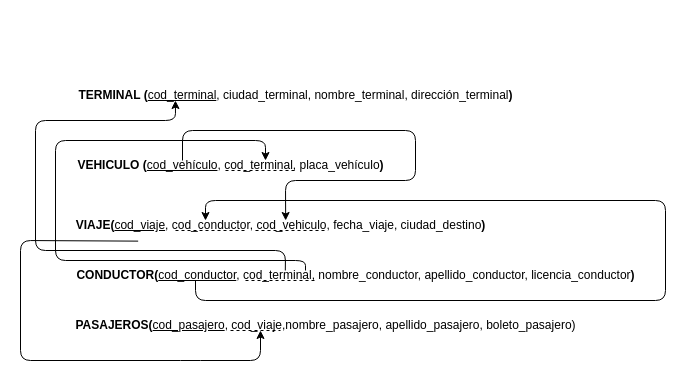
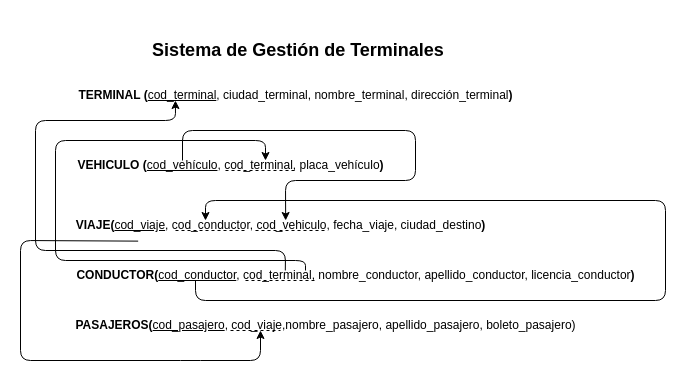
node "Sistema de Gestión de Terminales": added
